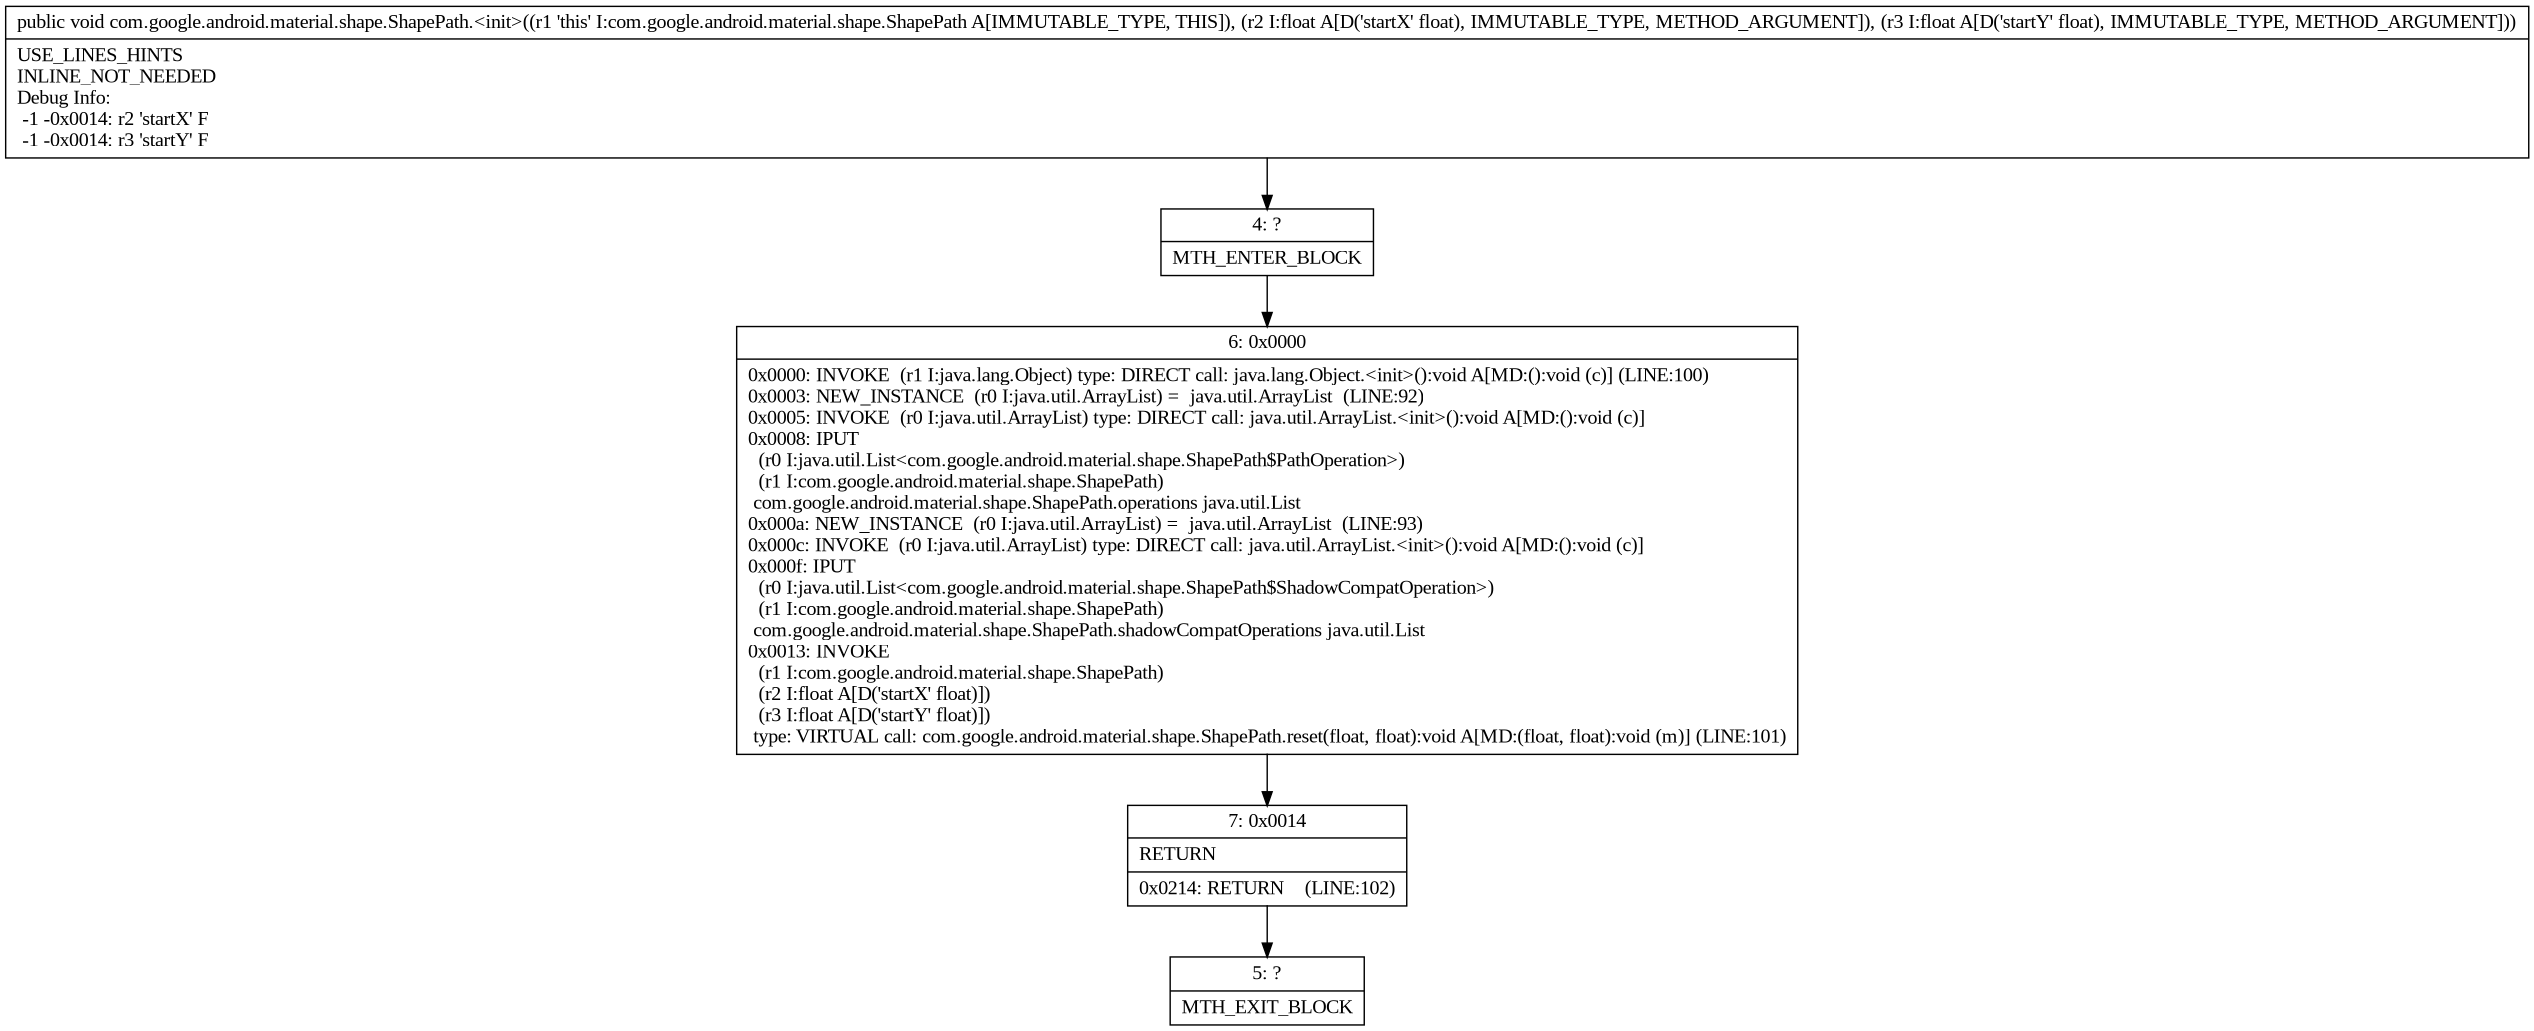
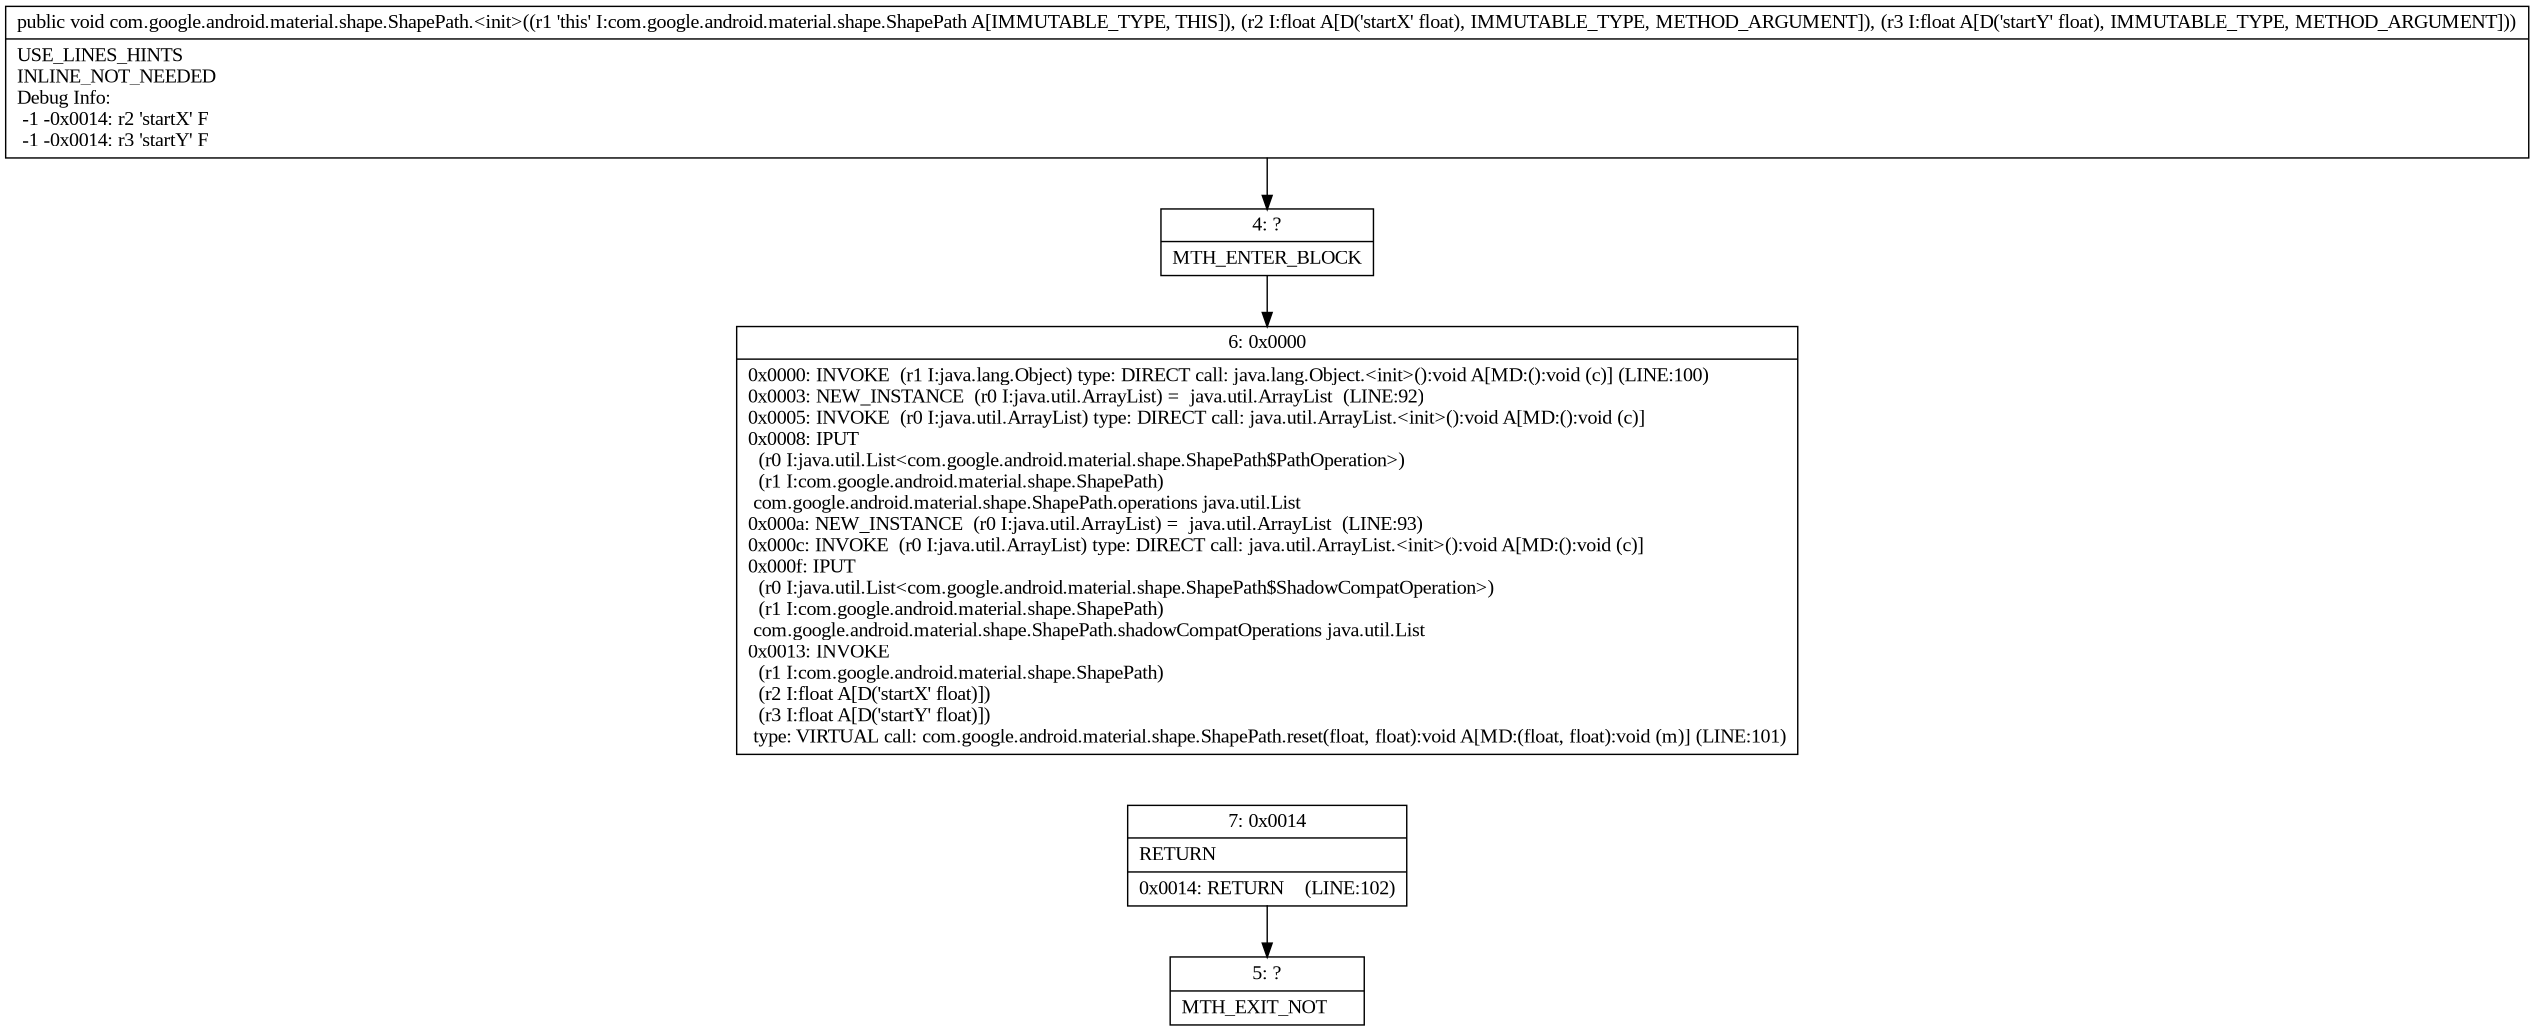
edge "6: 0x0000" -> "7: 0x0014": removed
node "7: 0x0014": text "0x0214: RETURN    (LINE:102)" -> "0x0014: RETURN    (LINE:102)"
node "5: ?": text "MTH_EXIT_BLOCK" -> "MTH_EXIT_NOT"
